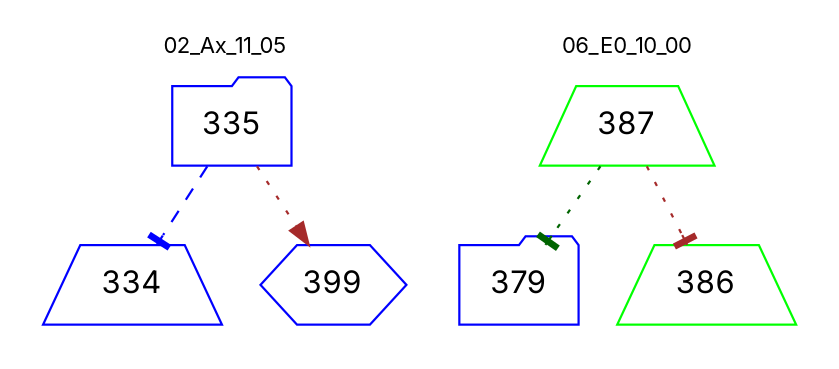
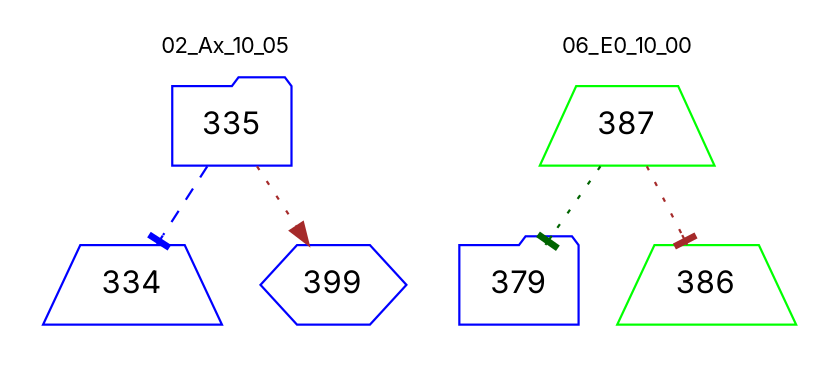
cluster "02_Ax_11_05": label "02_Ax_11_05" -> "02_Ax_10_05"
